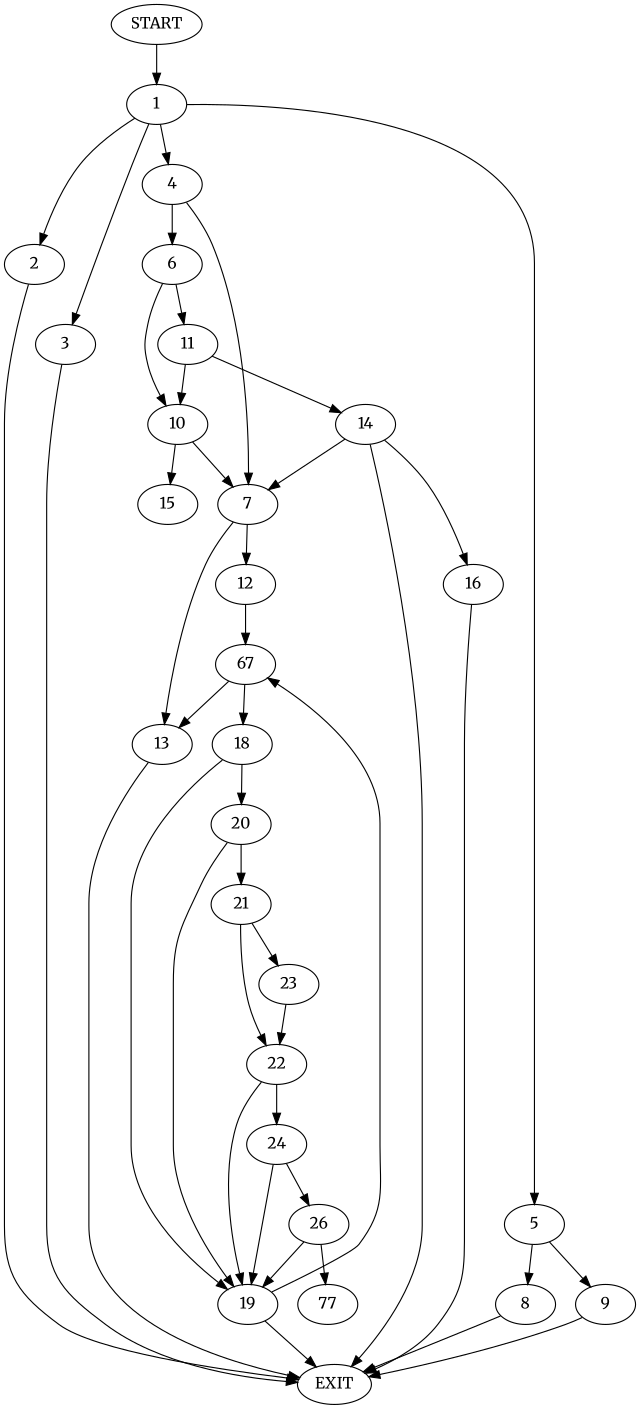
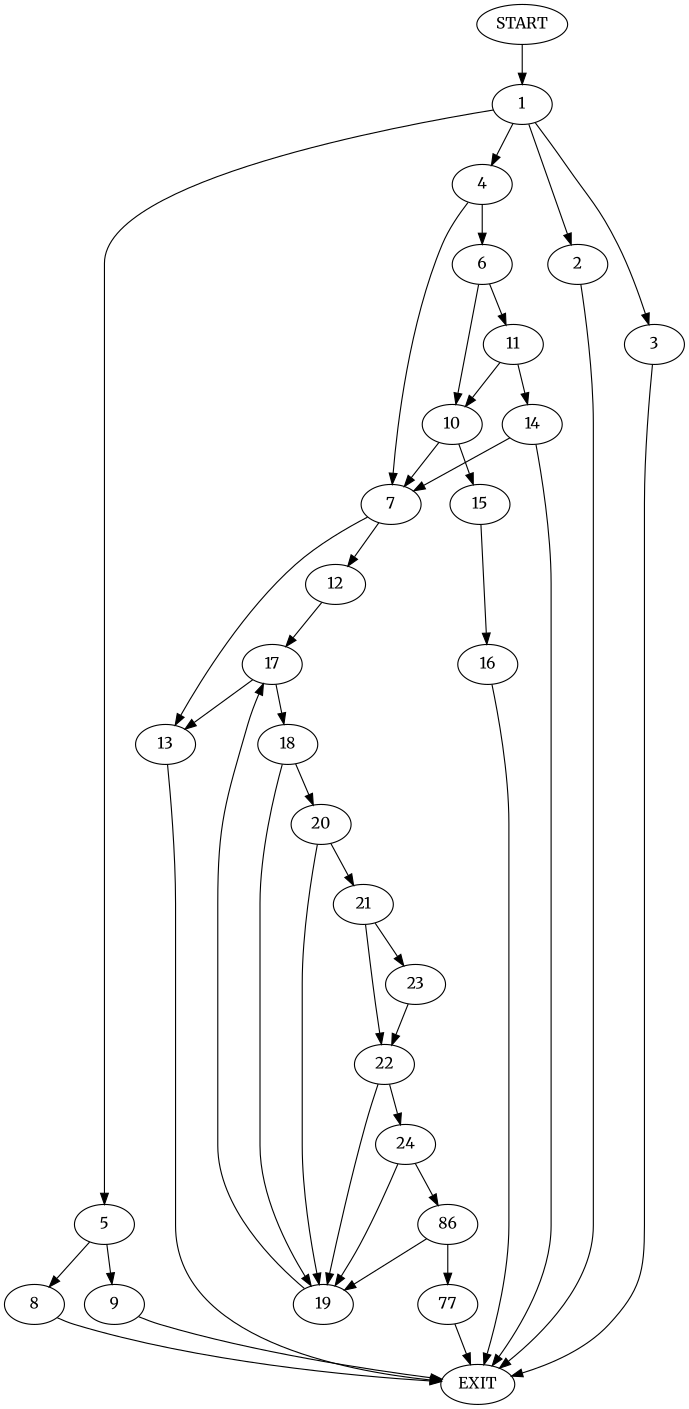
edge "14" -> "16": now "15" -> "16"
node "67": label "67" -> "17"
node "26": label "26" -> "86"
edge "19" -> "EXIT": now "77" -> "EXIT"
